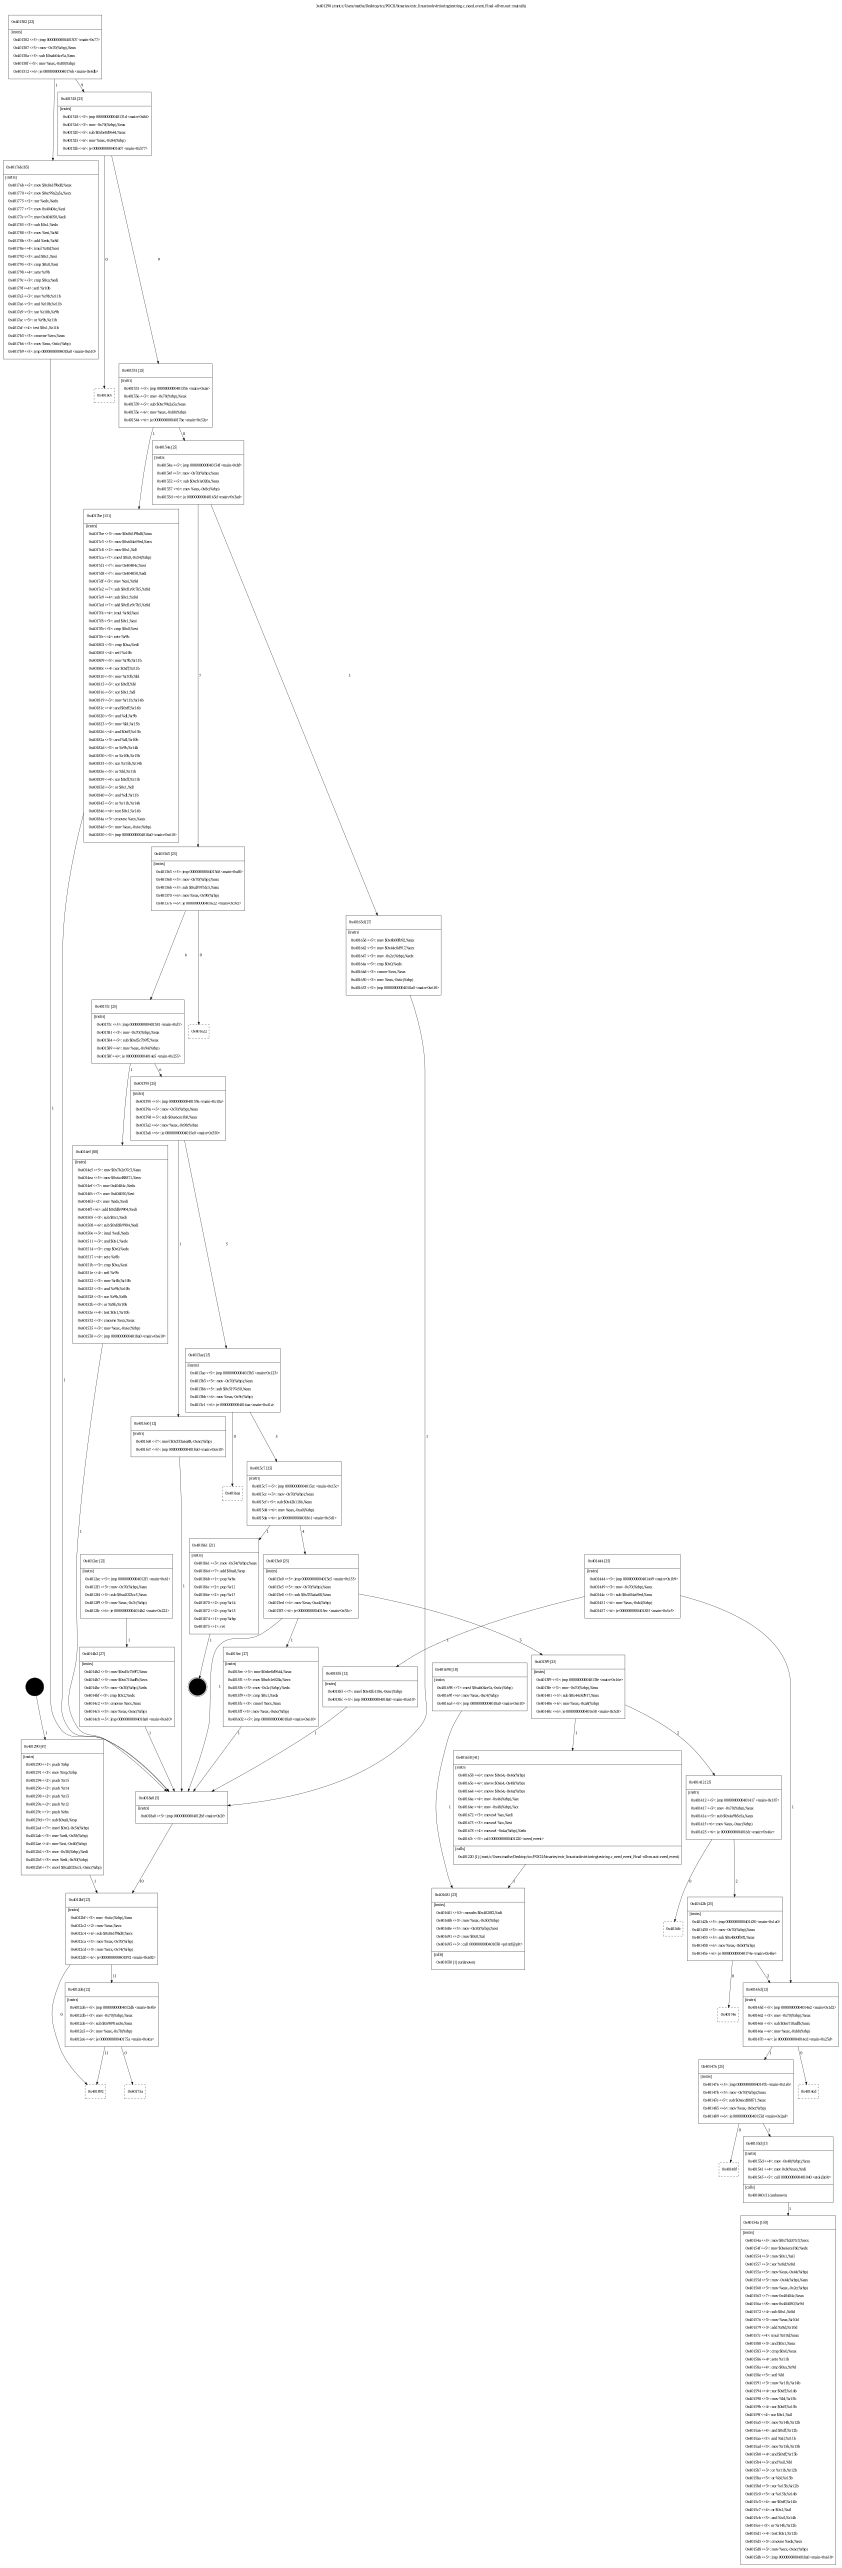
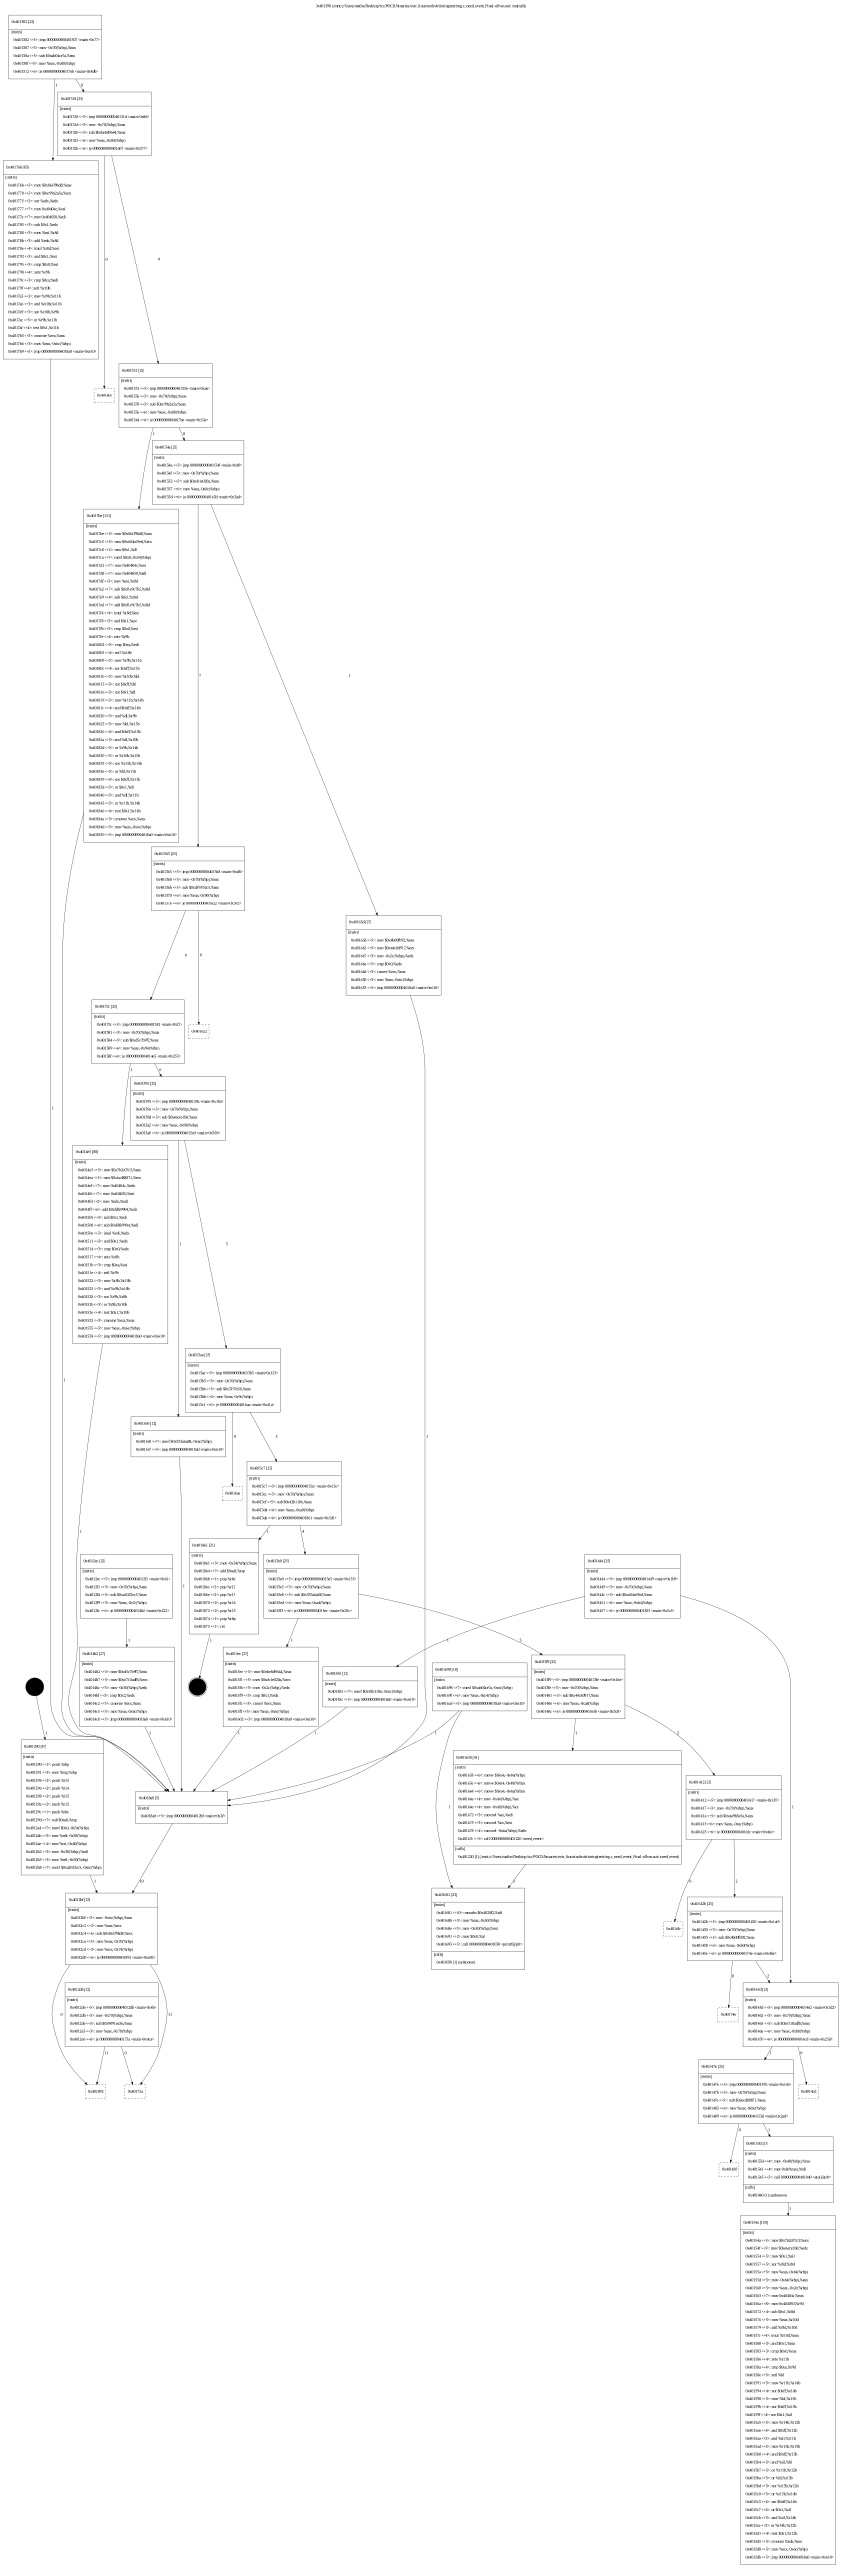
edge "0x4013e0 [25]" -> "0x4018a0 [5]": now "0x401698 [18]" -> "0x4018a0 [5]"
edge "0x4012bf [23]" -> "0x4012d6 [22]": now "0x4012bf [23]" -> "0x40175a"
